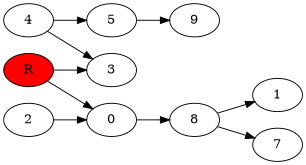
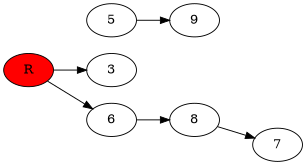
node "4": removed
node "1": removed
node "2": removed
node "0": label "0" -> "6"
